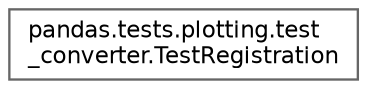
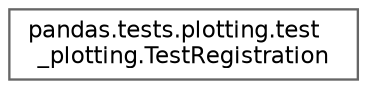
node "pandas.tests.plotting.test _converter.TestRegistration": label "pandas.tests.plotting.test _converter.TestRegistration" -> "pandas.tests.plotting.test _plotting.TestRegistration"
